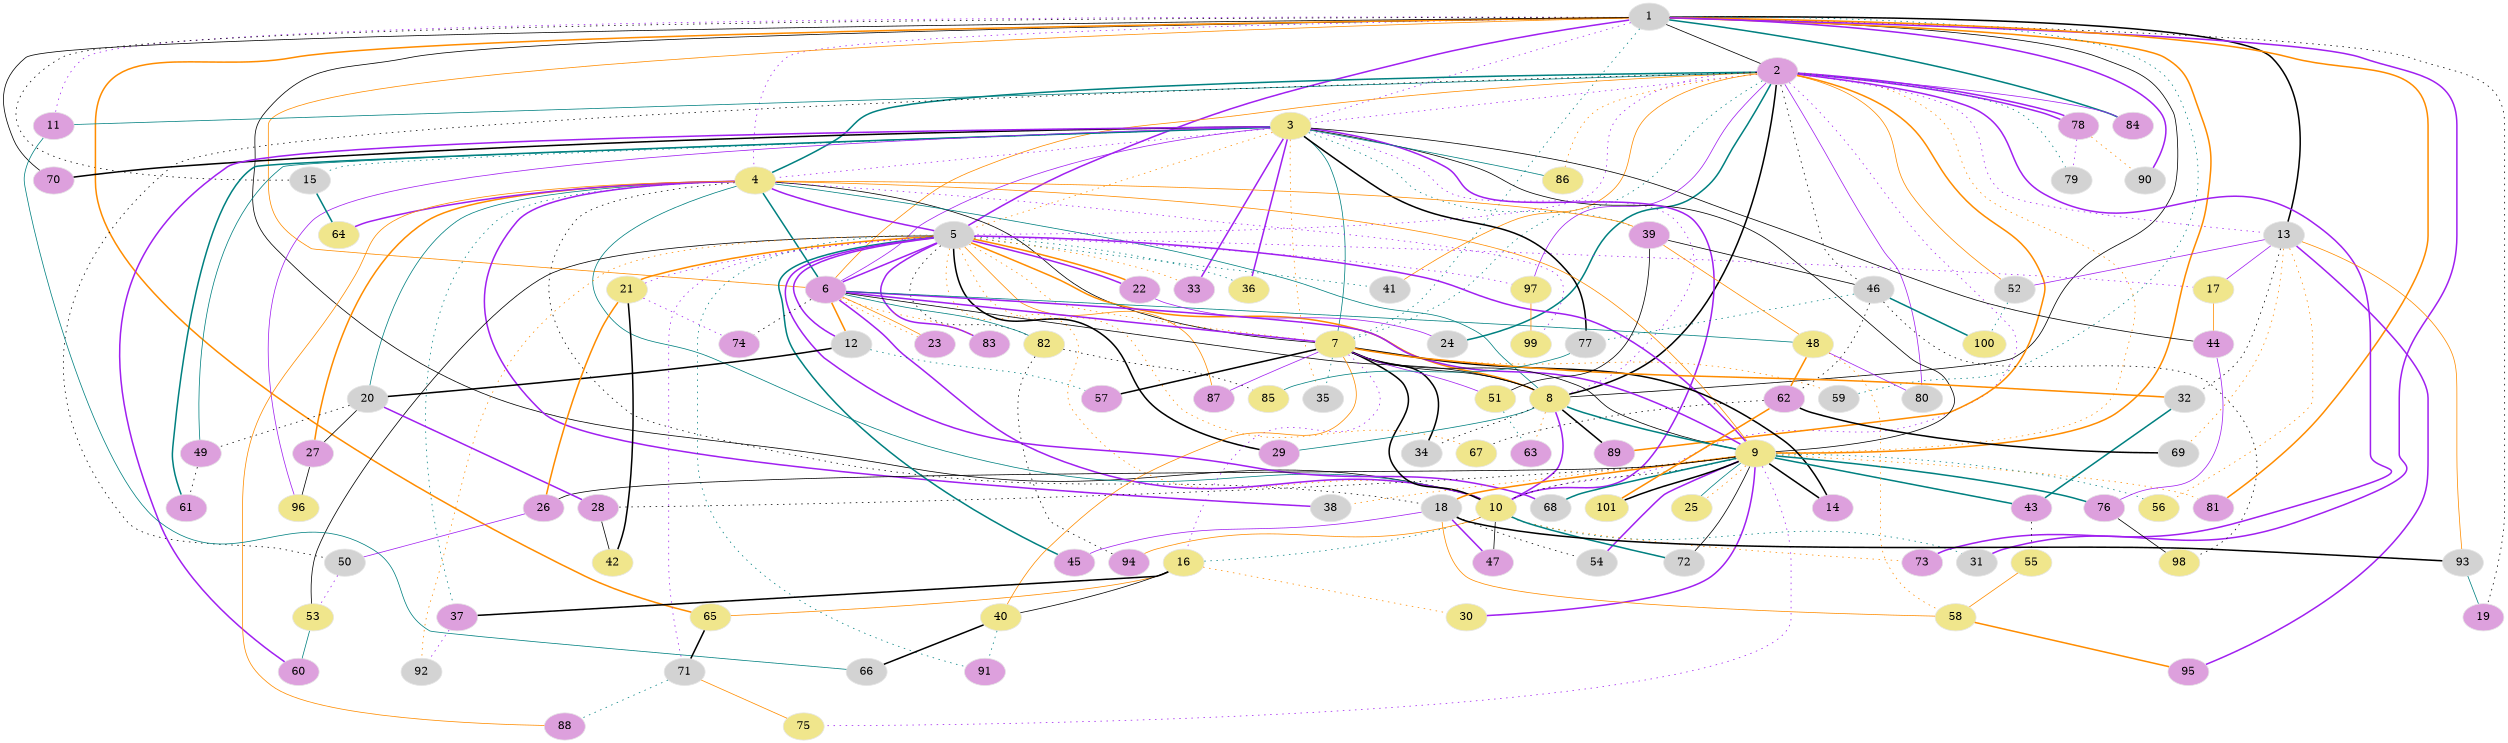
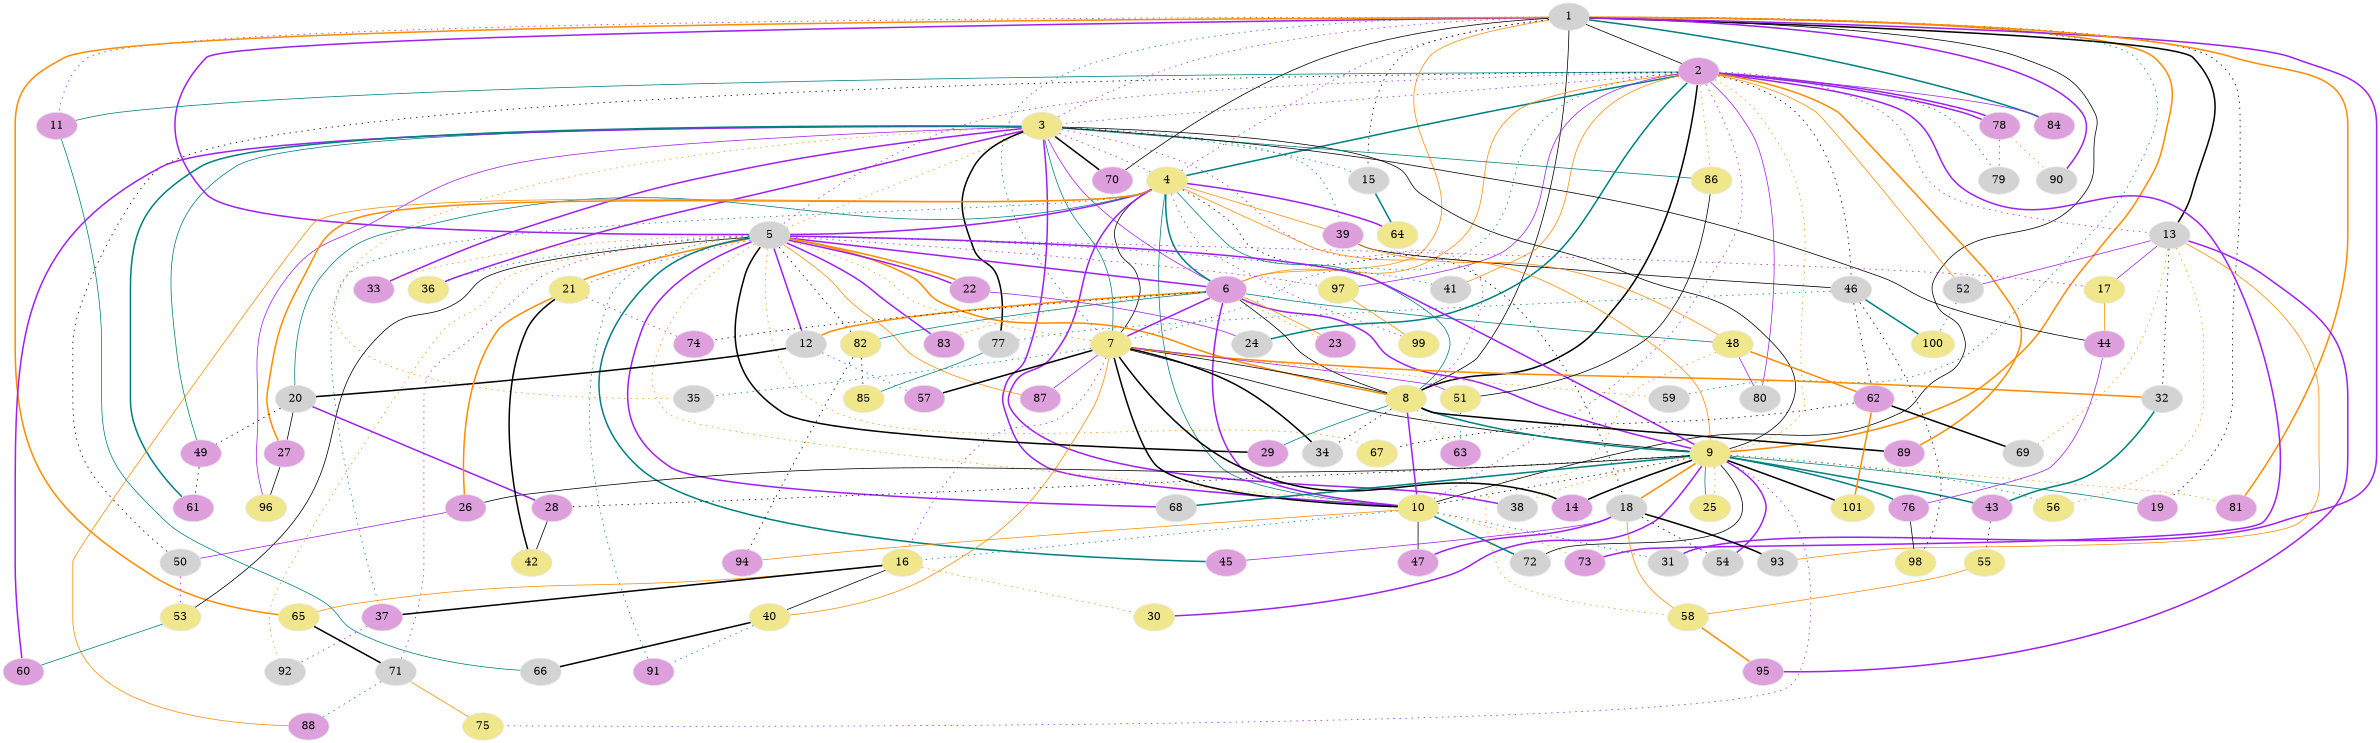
edge "39" -- "51": now "86" -- "51"
edge "93" -- "19": now "9" -- "19"
